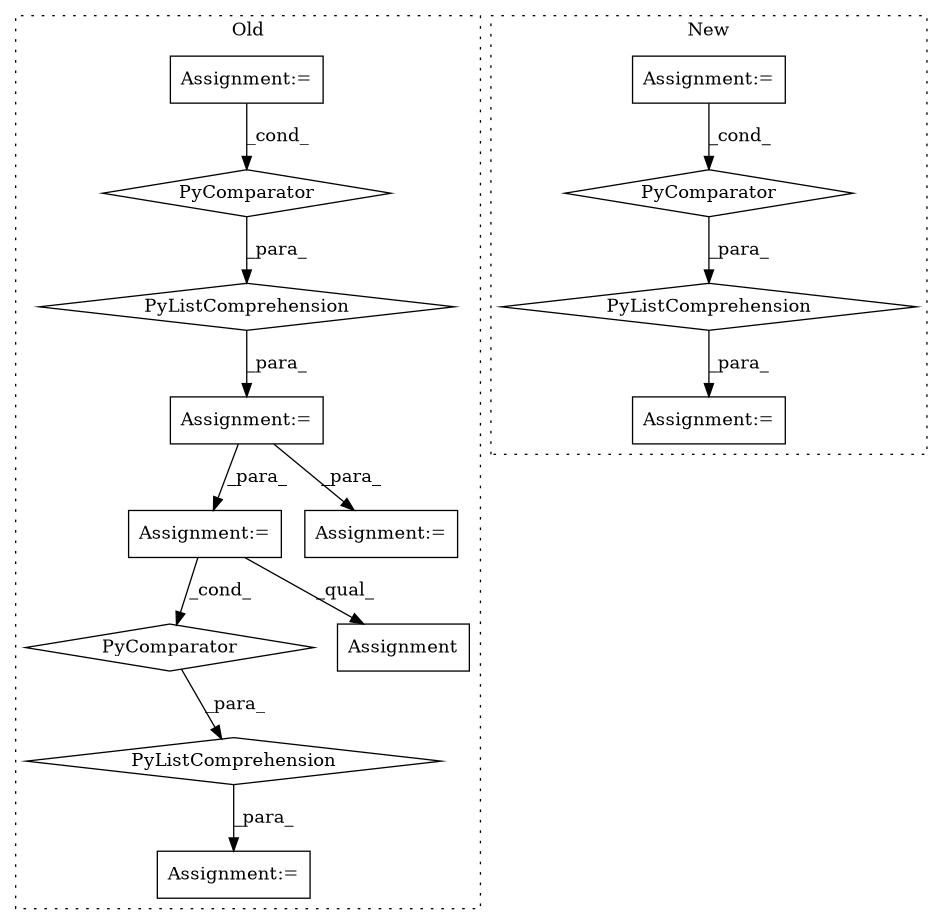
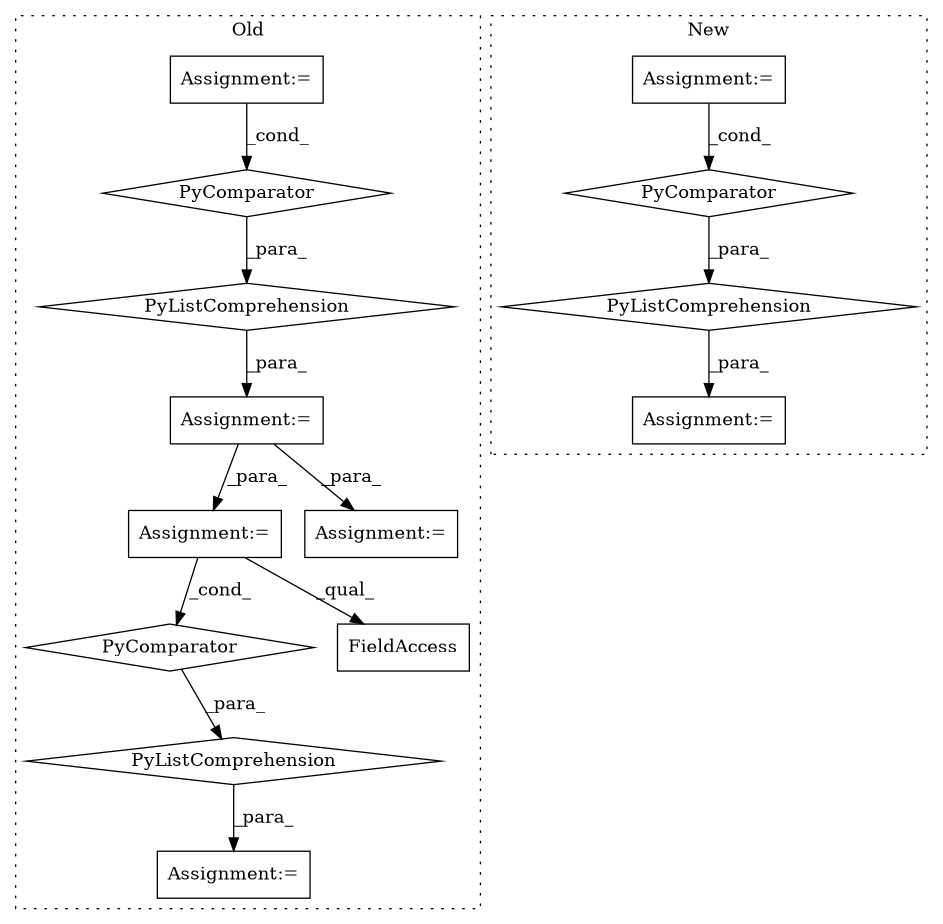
node "Assignment": label "Assignment" -> "FieldAccess"
